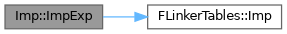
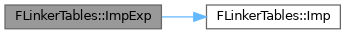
node "Imp::ImpExp": label "Imp::ImpExp" -> "FLinkerTables::ImpExp"
